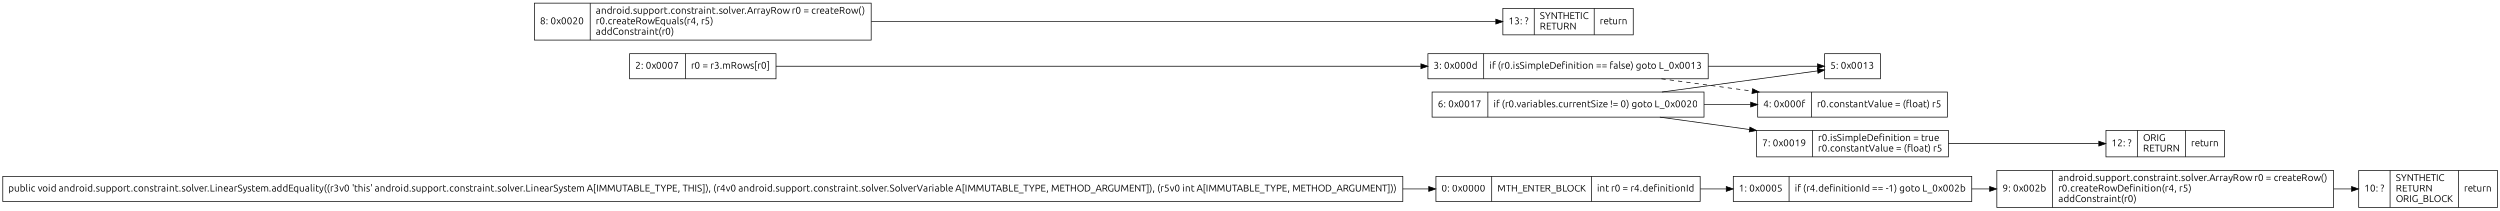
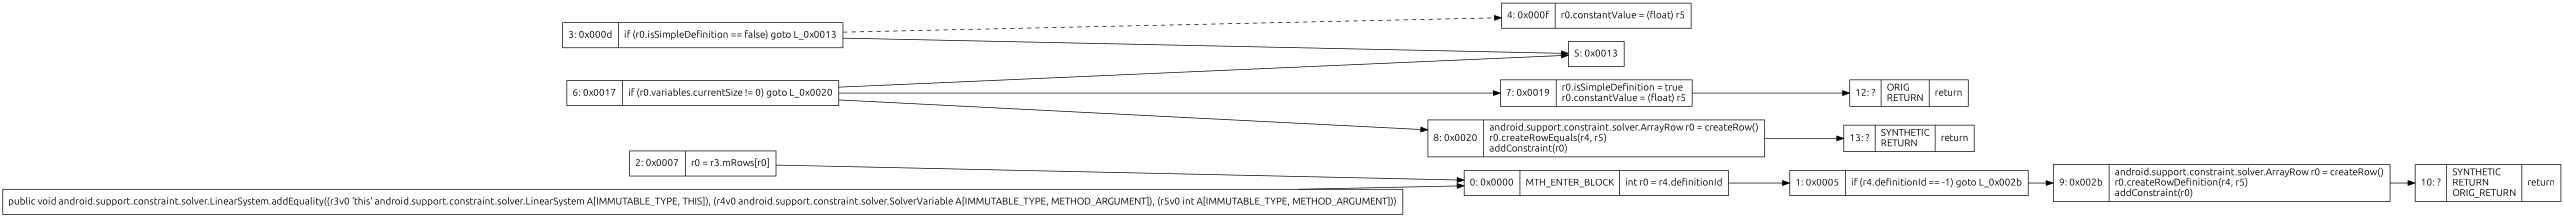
edge "2: 0x0007" -> "3: 0x000d": now "2: 0x0007" -> "0: 0x0000"
edge "6: 0x0017" -> "4: 0x000f": now "6: 0x0017" -> "8: 0x0020"
node "10: ?": text "ORIG_BLOCK" -> "ORIG_RETURN"
